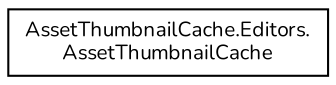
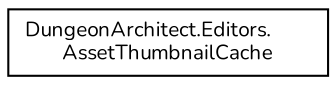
node "AssetThumbnailCache.Editors. AssetThumbnailCache": label "AssetThumbnailCache.Editors. AssetThumbnailCache" -> "DungeonArchitect.Editors. AssetThumbnailCache"
